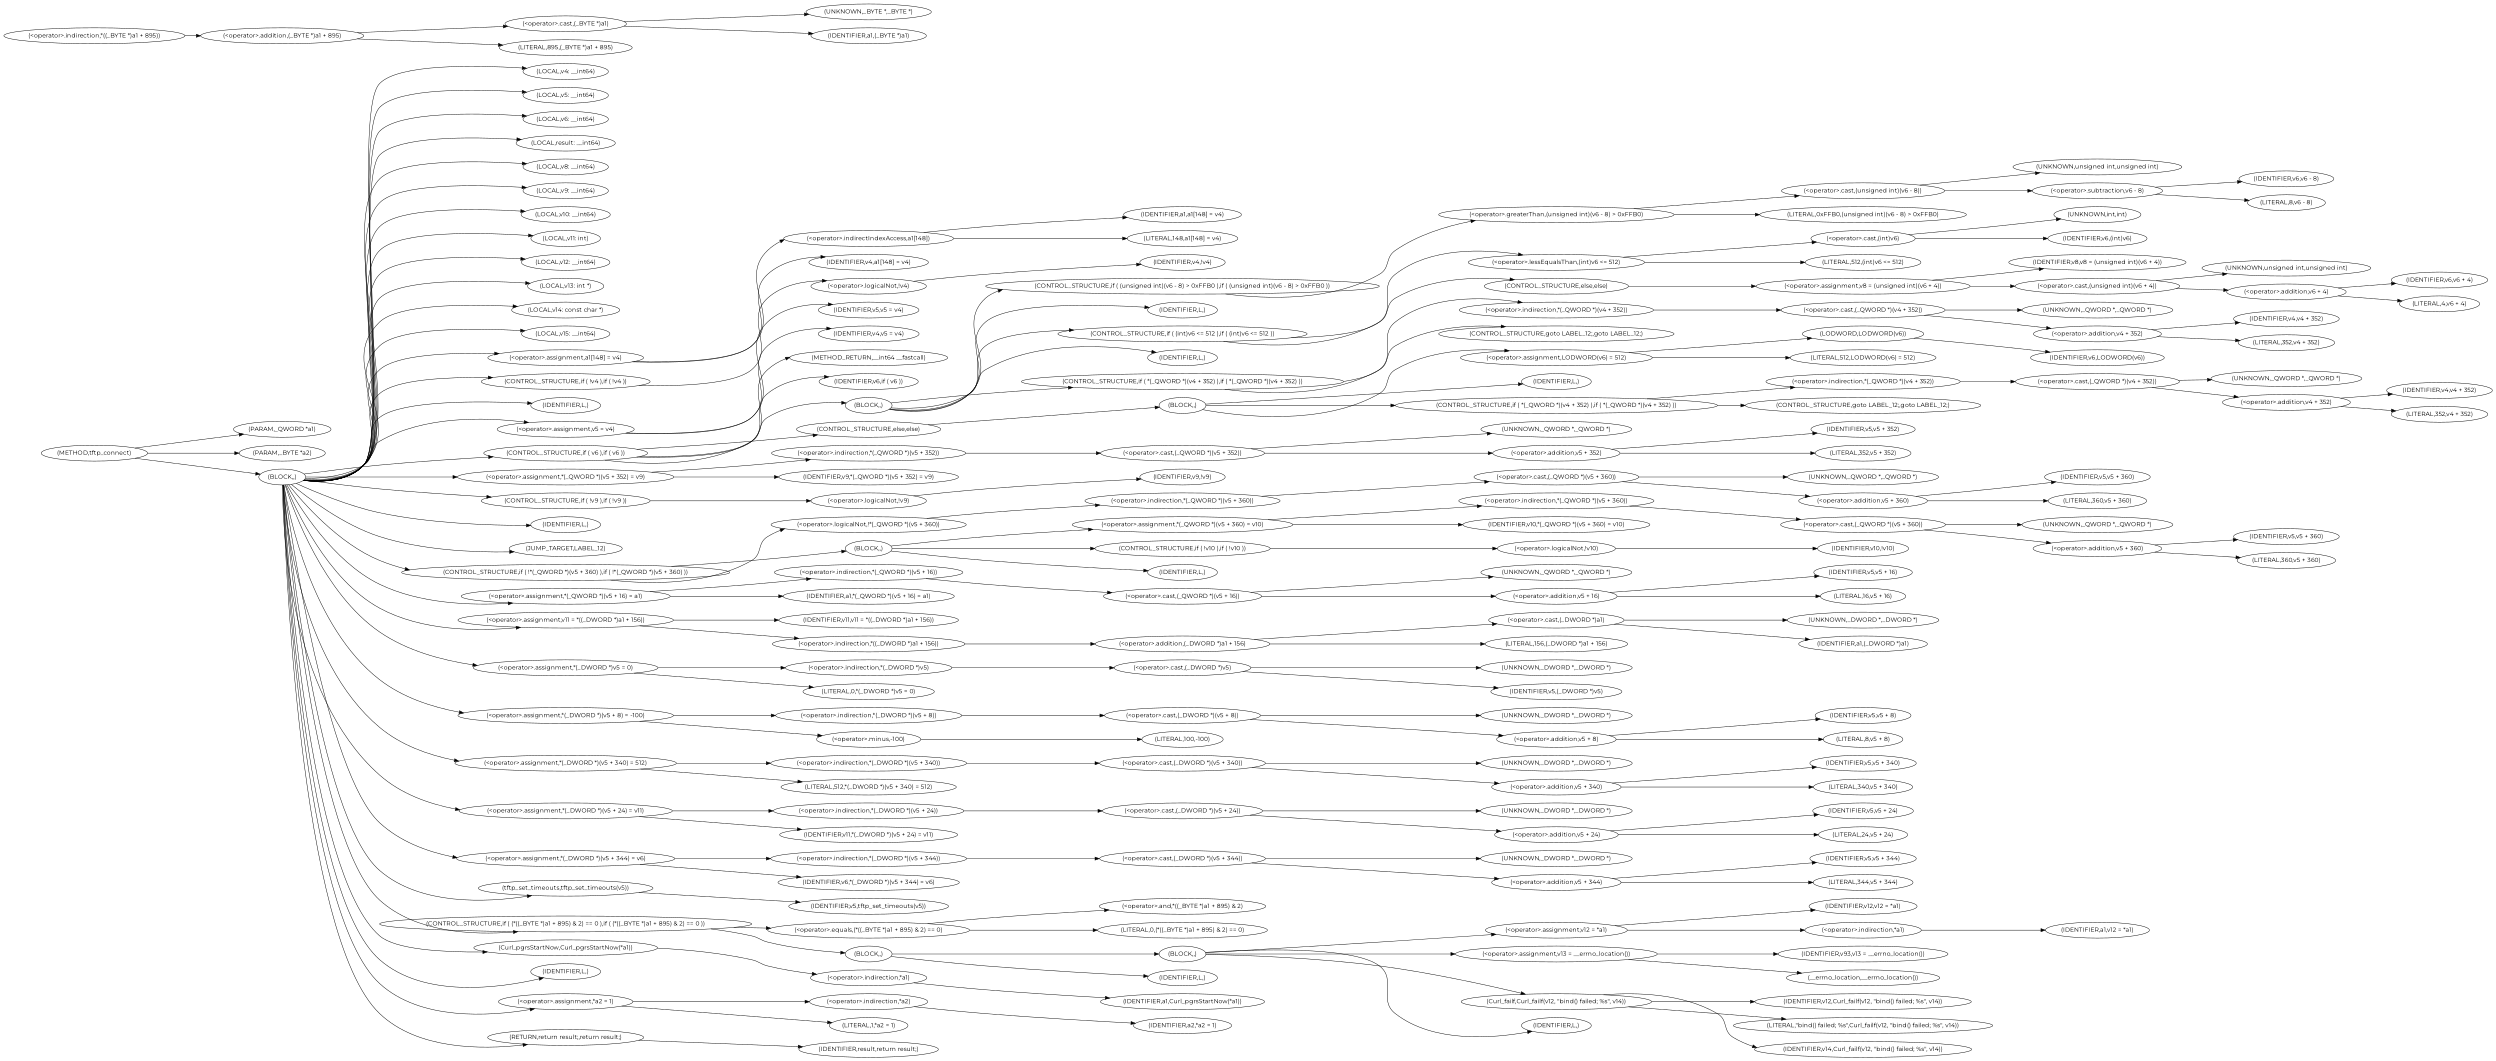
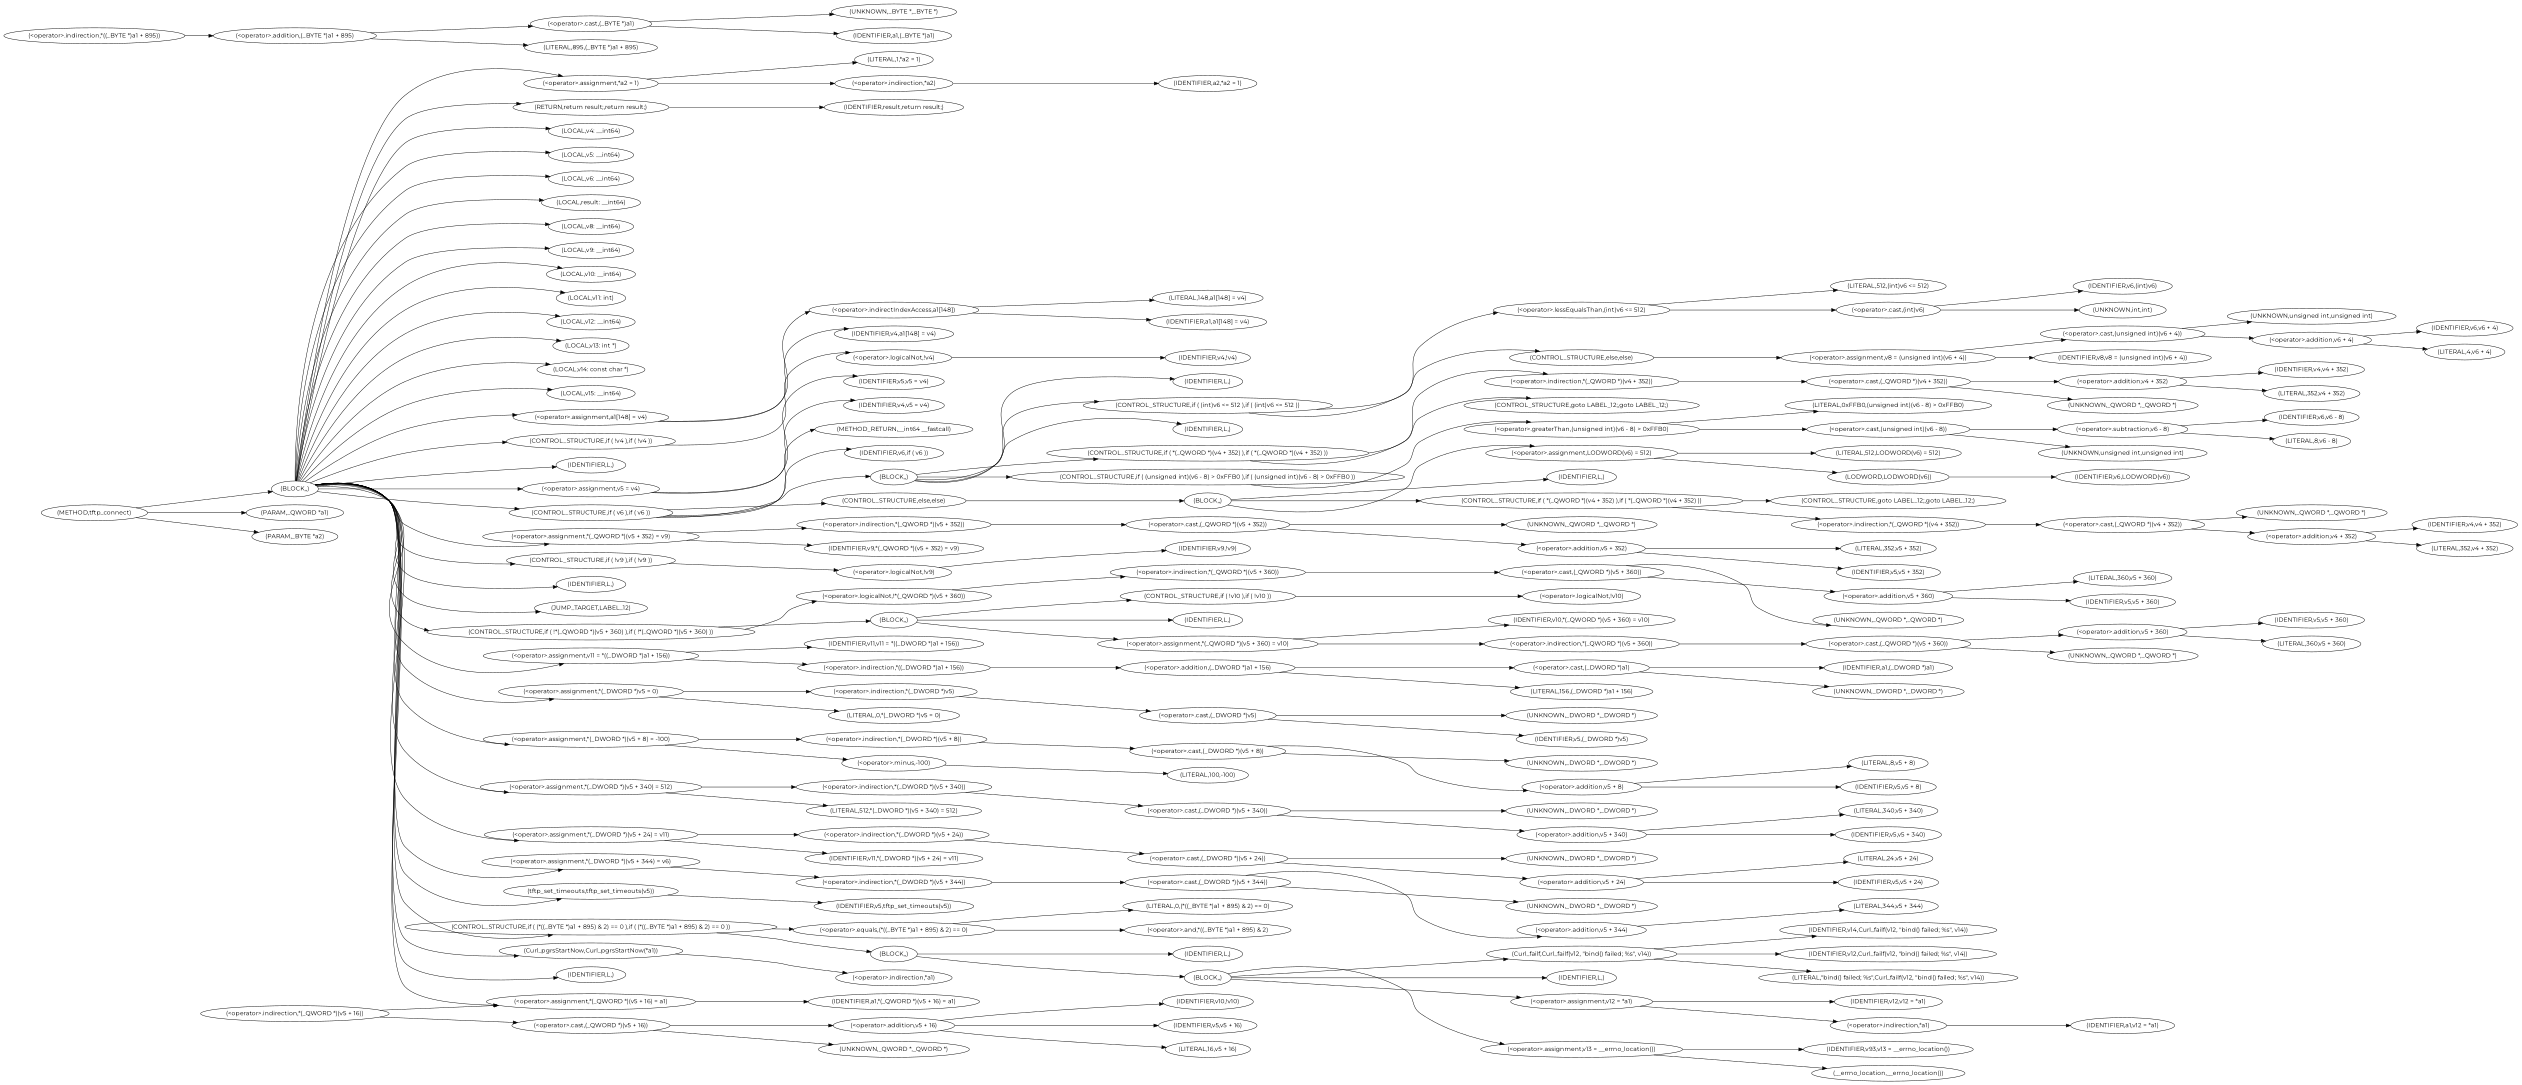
edge "(<operator>.logicalNot,!v10)" -> "(IDENTIFIER,v10,!v10)": now "(<operator>.addition,v5 + 16)" -> "(IDENTIFIER,v10,!v10)"
edge "(<operator>.assignment,*(_QWORD *)(v5 + 16) = a1)" -> "(<operator>.indirection,*(_QWORD *)(v5 + 16))": reversed
node "(IDENTIFIER,v5,v5 + 344)": removed
node "(IDENTIFIER,v6,*(_DWORD *)(v5 + 344) = v6)": removed
node "(IDENTIFIER,a1,Curl_pgrsStartNow(*a1))": removed
